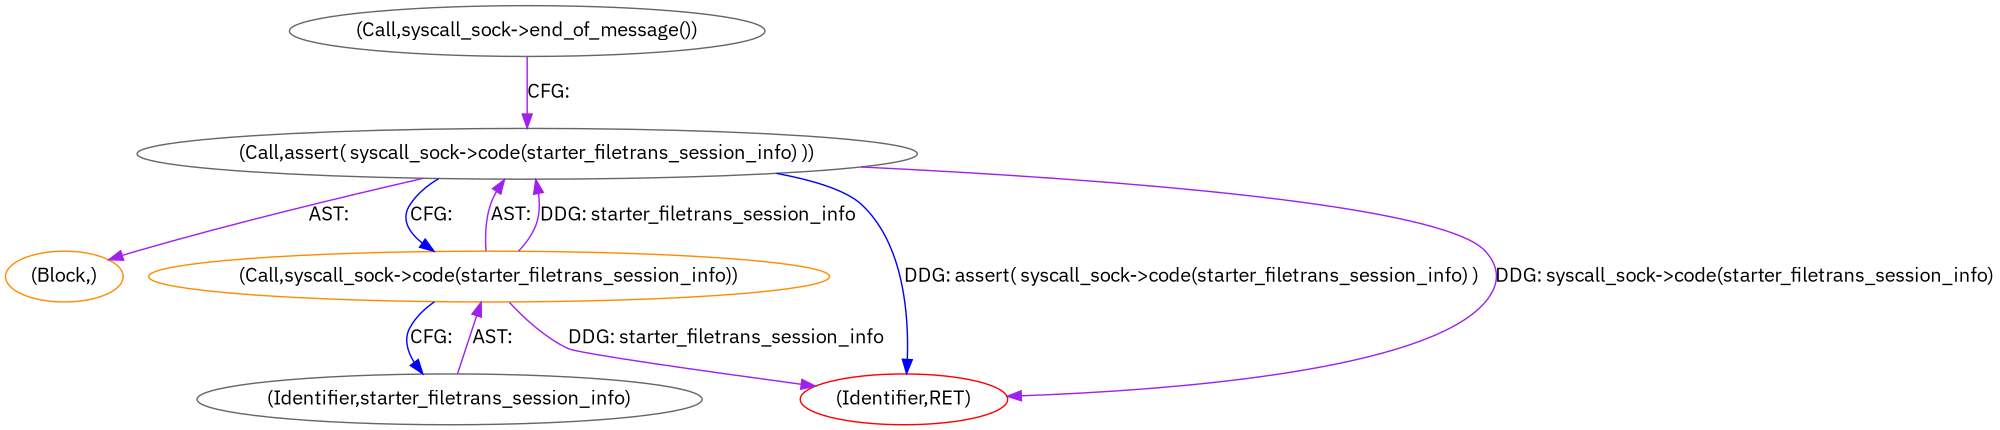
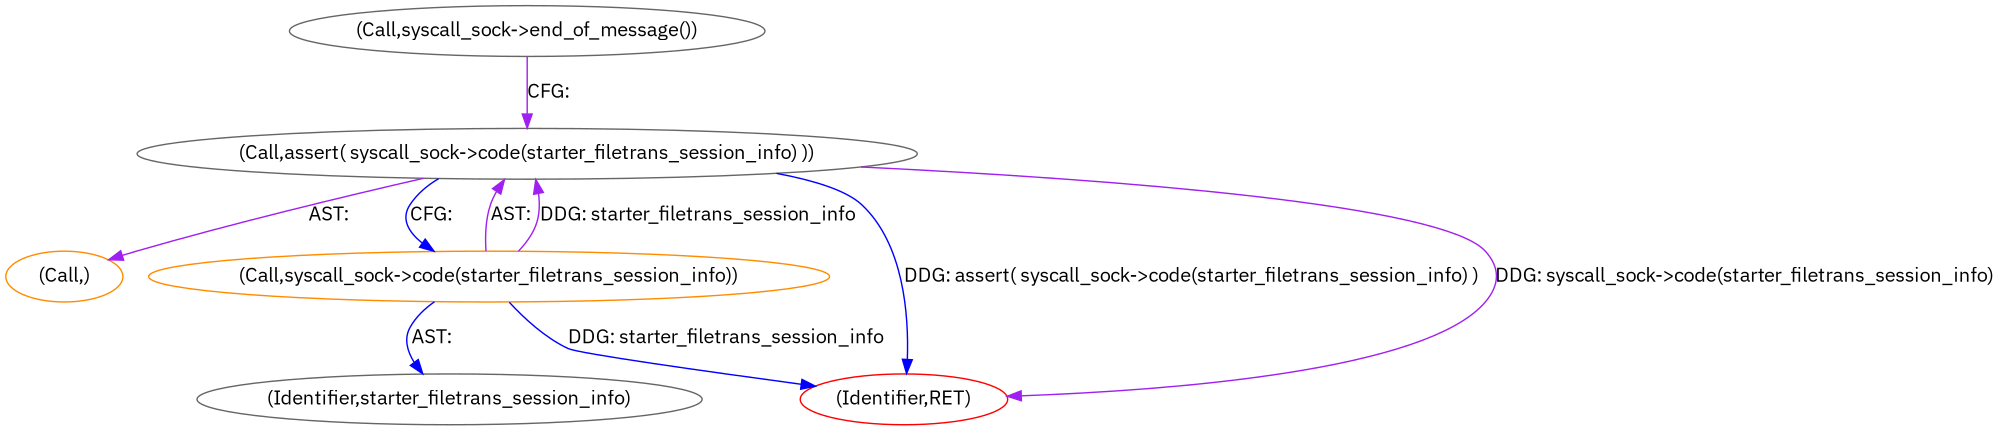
node "(Block,)": label "(Block,)" -> "(Call,)"
edge "(Call,syscall_sock->code(starter_filetrans_session_info))" -> "(Identifier,starter_filetrans_session_info)": label "CFG: " -> "AST: "
edge "(Identifier,starter_filetrans_session_info)" -> "(Call,syscall_sock->code(starter_filetrans_session_info))": removed, label "AST:"
edge "(Call,syscall_sock->code(starter_filetrans_session_info))" -> "(Identifier,RET)": color purple -> blue
